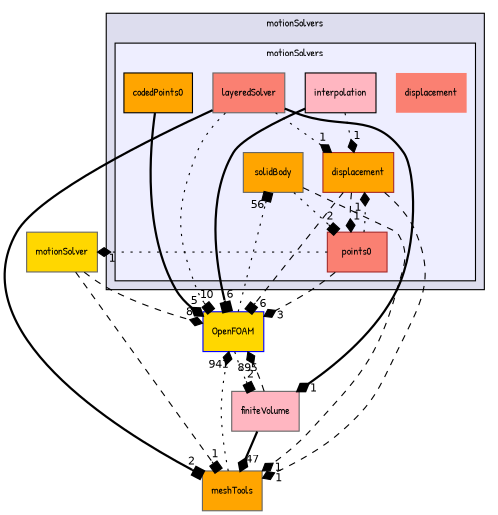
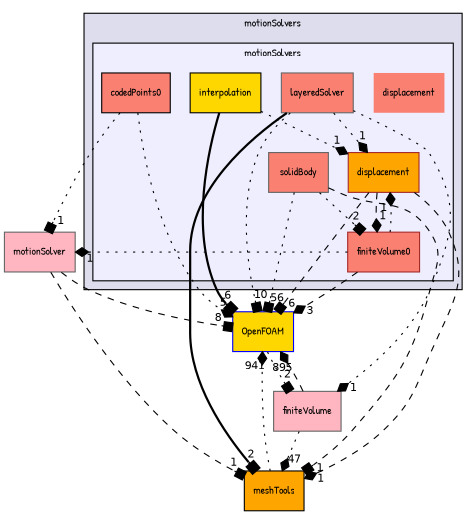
node "codedPoints0": fillcolor orange -> salmon
node "interpolation": fillcolor lightpink -> gold
node "solidBody": fillcolor orange -> salmon
edge "codedPoints0" -> "motionSolver": added
edge "layeredSolver" -> "finiteVolume": style bold -> dotted
edge "codedPoints0" -> "OpenFOAM": style bold -> dotted
node "motionSolver": fillcolor gold -> lightpink
node "points0": label "points0" -> "finiteVolume0"
edge "OpenFOAM" -> "solidBody": reversed
edge "motionSolver" -> "OpenFOAM": arrowhead diamond -> box
edge "solidBody" -> "meshTools": arrowhead diamond -> box
edge "finiteVolume" -> "meshTools": style bold -> dotted
node "meshTools": color gray40 -> black
